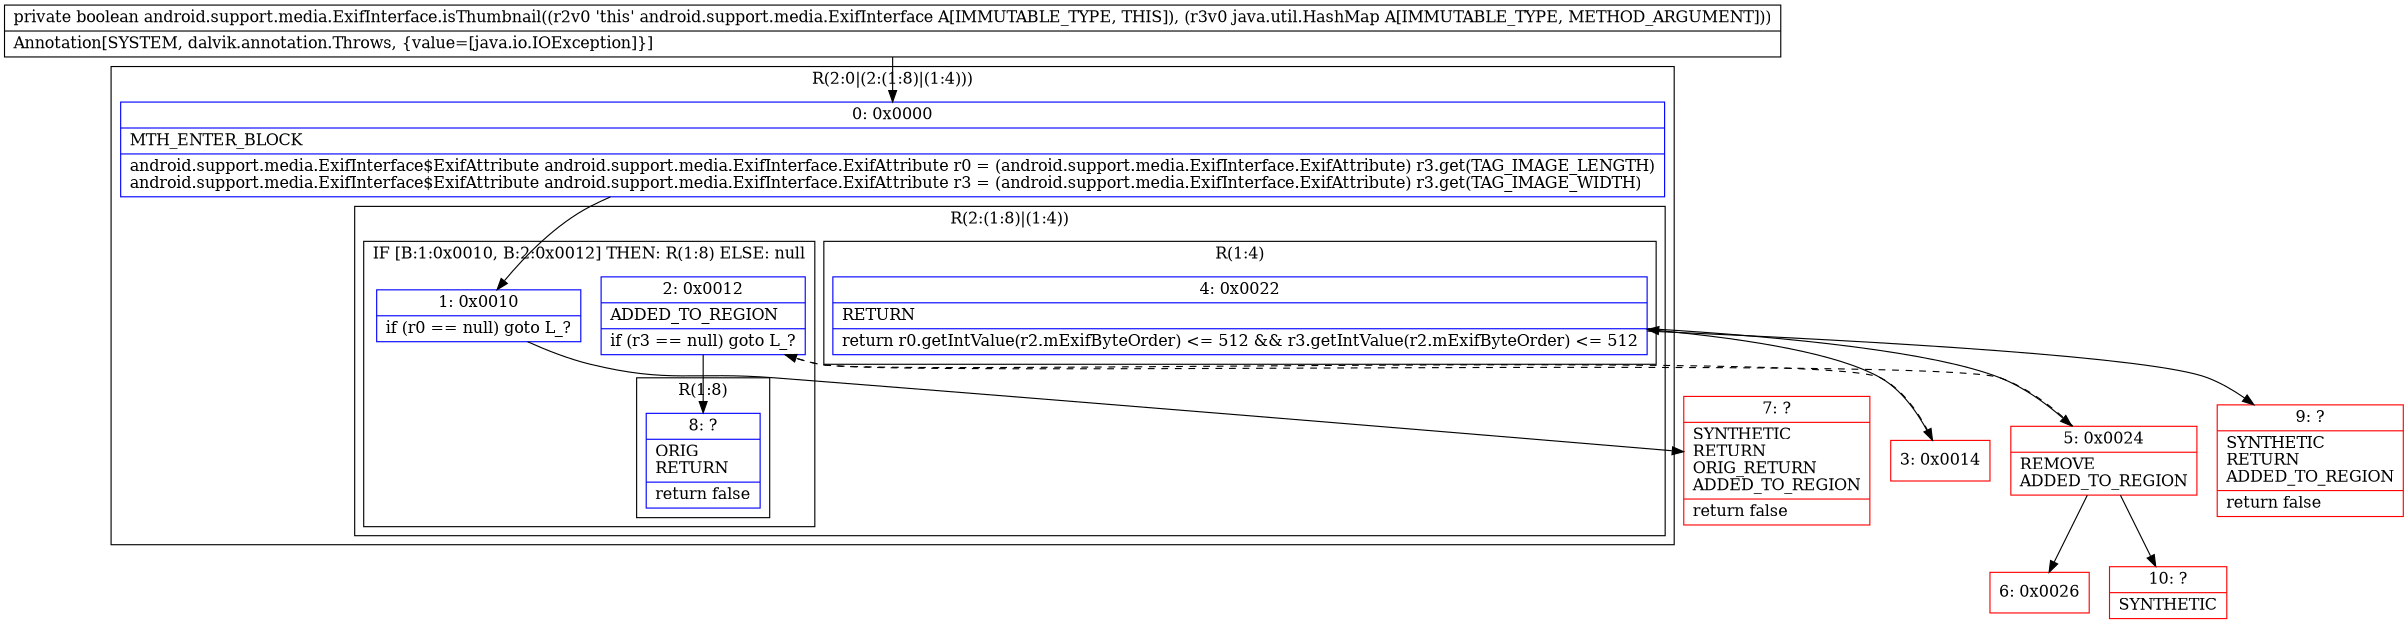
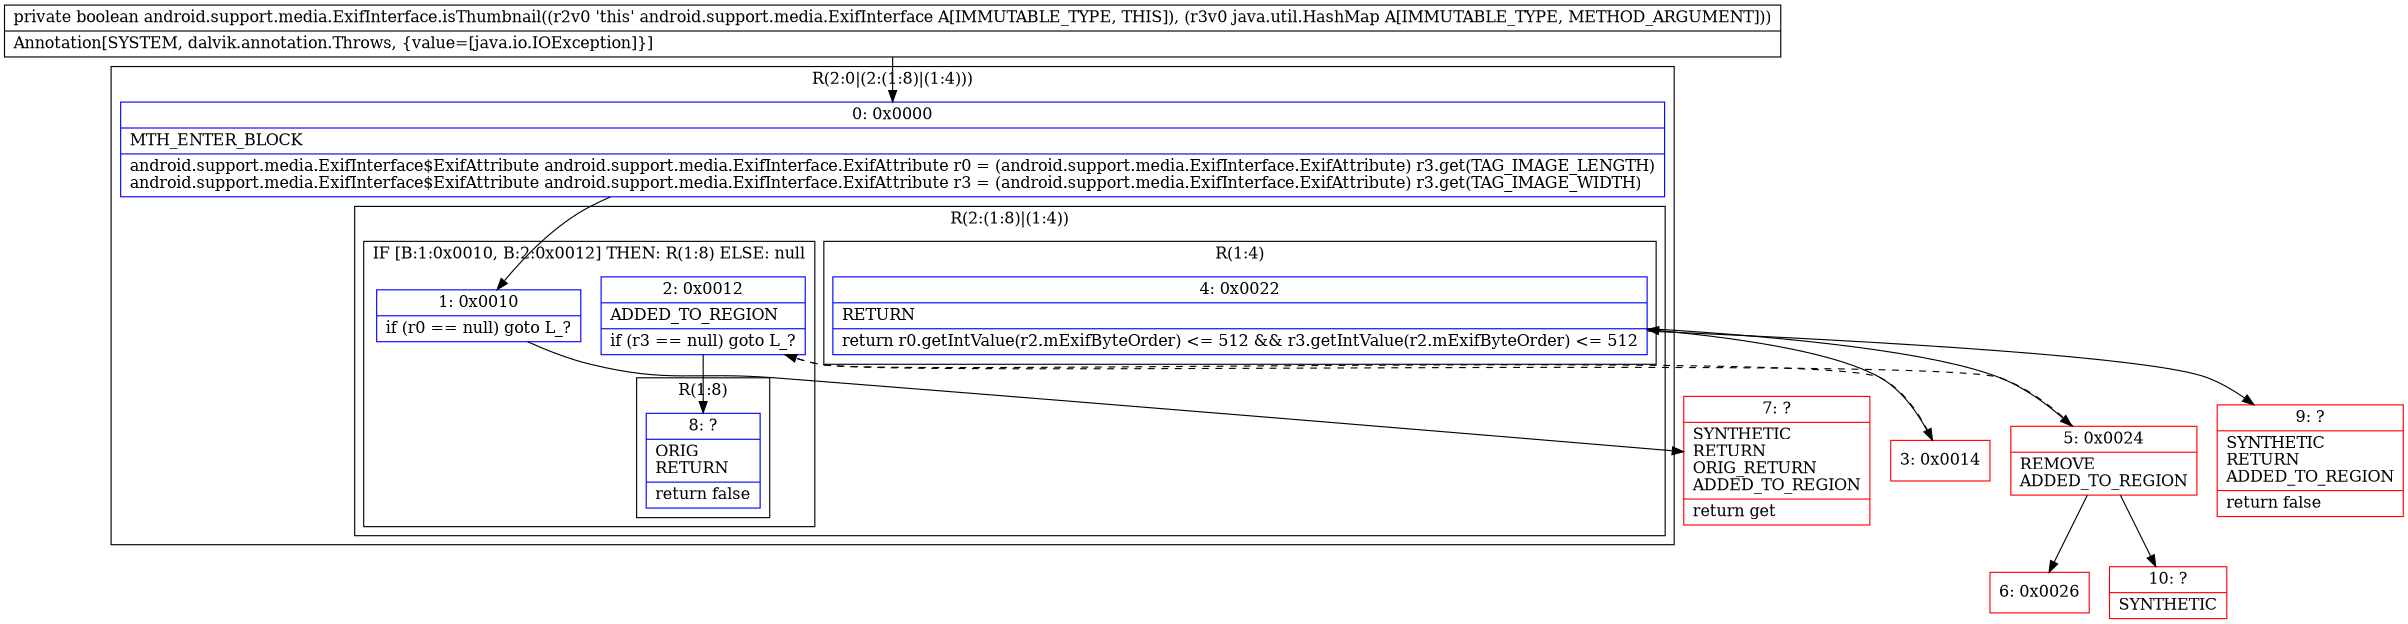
node "7: ?": text "return false" -> "return get"
